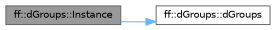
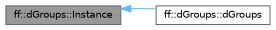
edge "ff::dGroups::Instance" -> "ff::dGroups::dGroups": reversed
